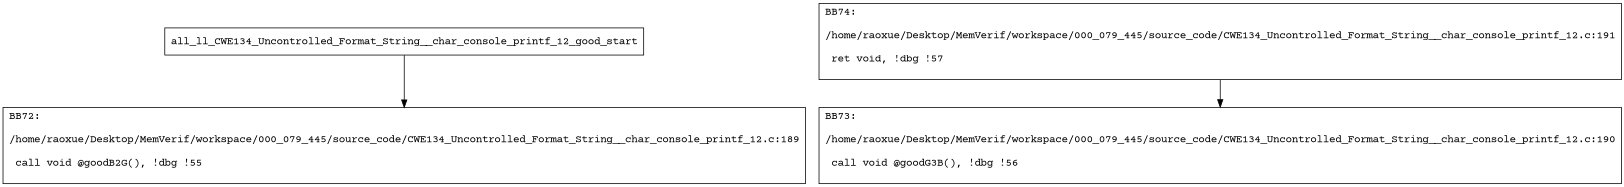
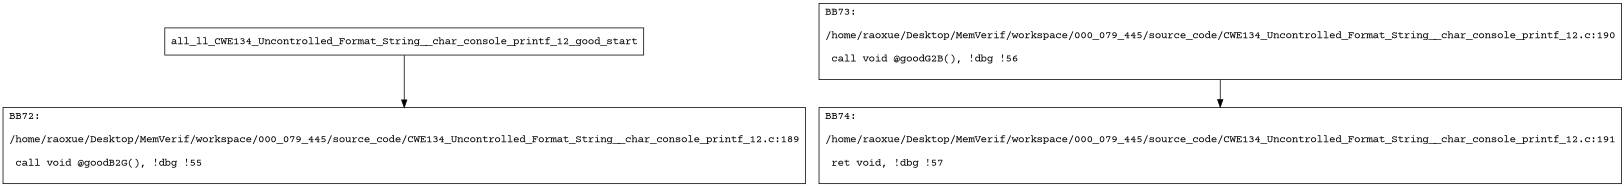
edge "BB74:" -> "BB73:": reversed
node "BB73:": text "call void @goodG3B(), !dbg !56" -> "call void @goodG2B(), !dbg !56"
